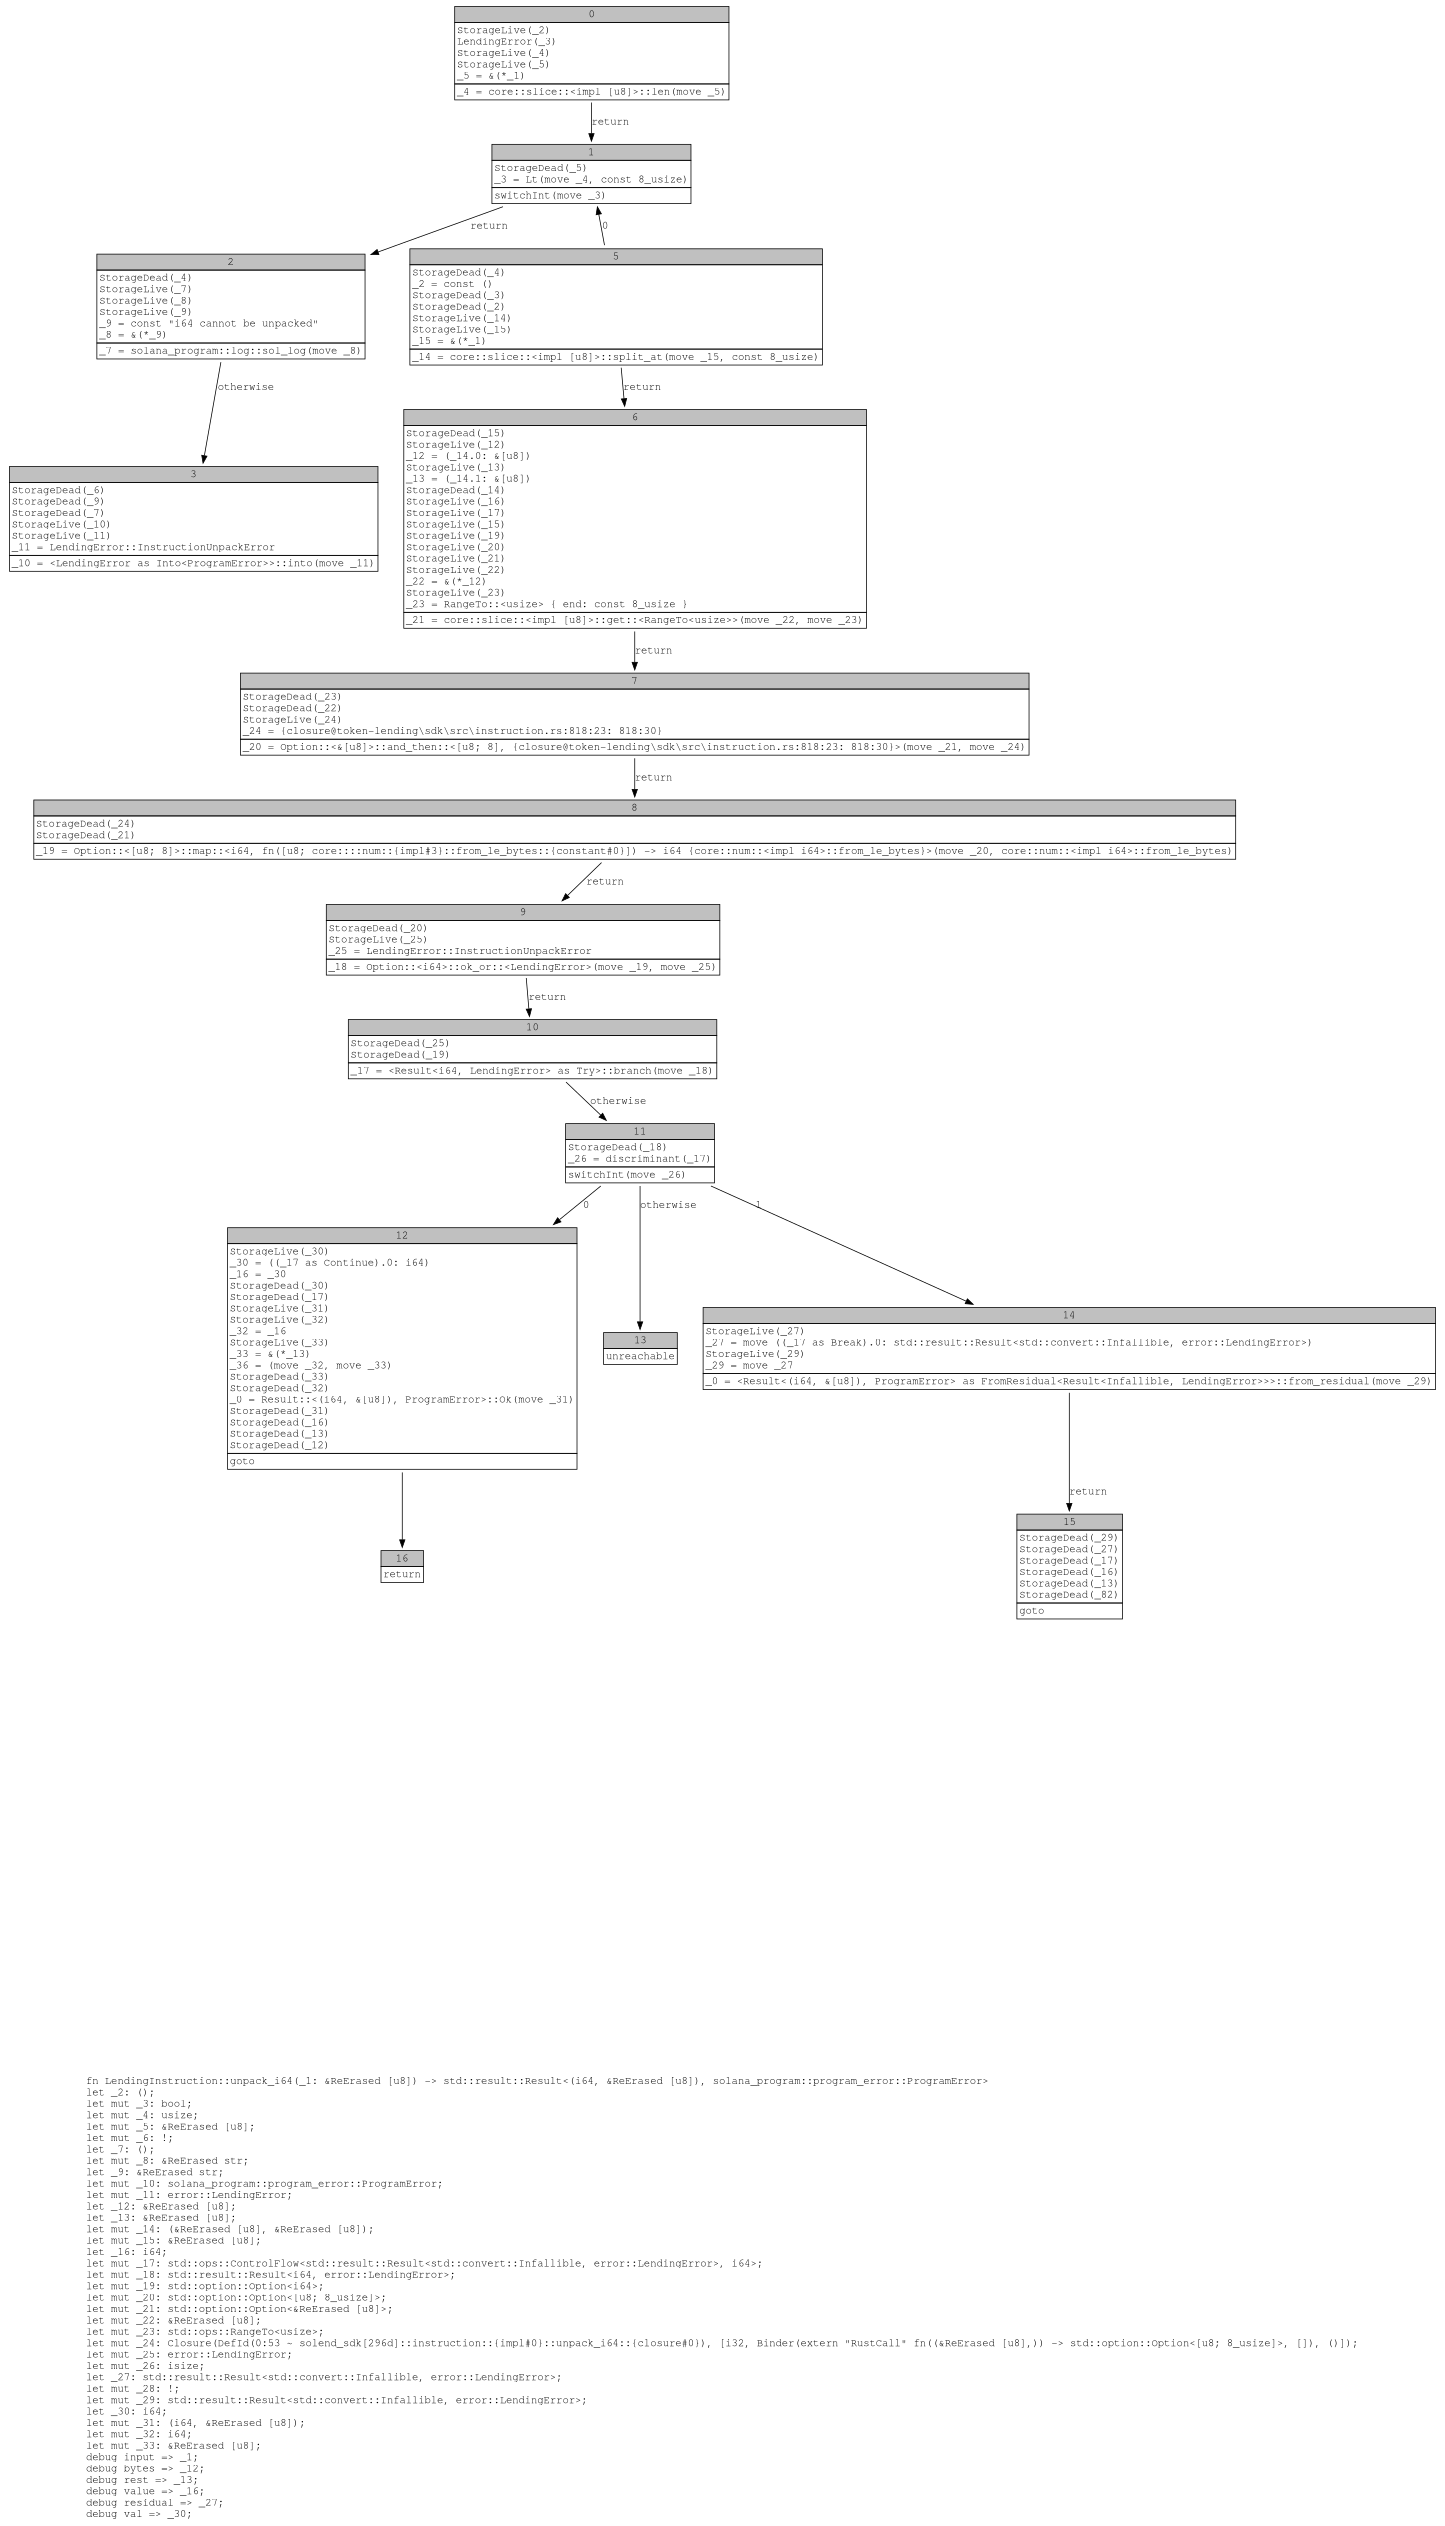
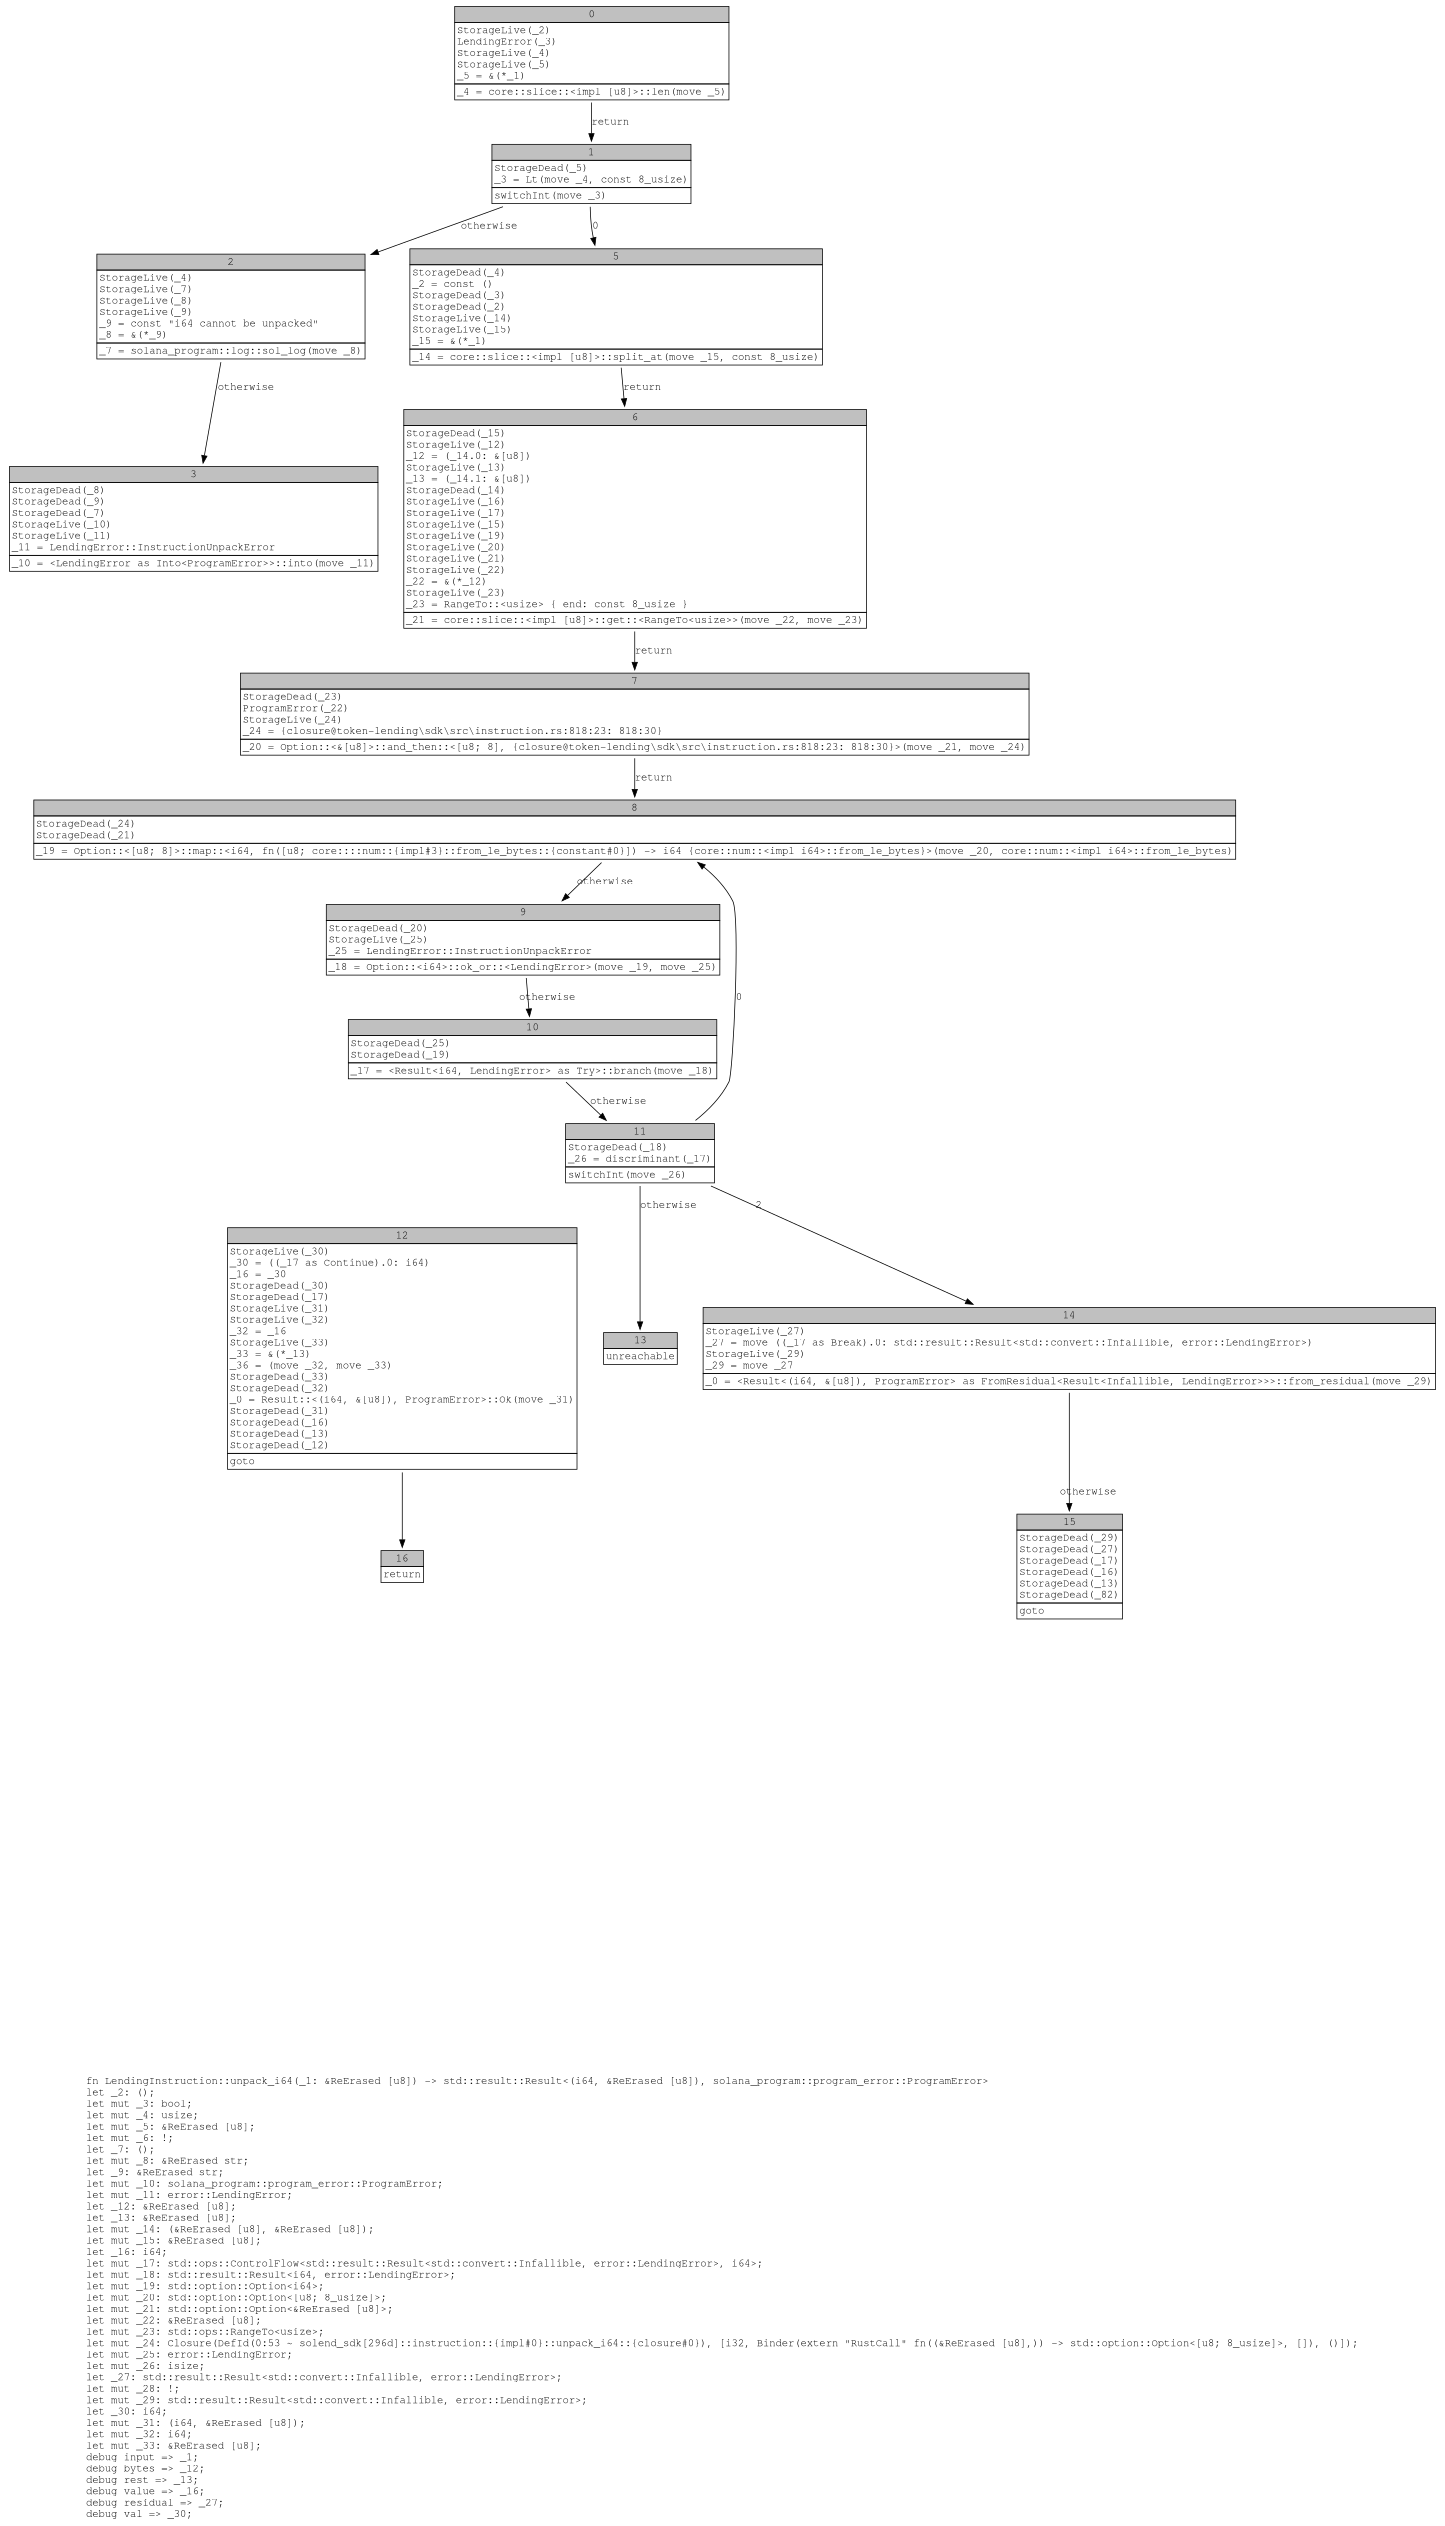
edge "1" -> "2": label "return" -> "otherwise"
edge "5" -> "1": reversed
node "2": text "StorageDead(_4)" -> "StorageLive(_4)"
node "3": text "StorageDead(_6)" -> "StorageDead(_8)"
node "7": text "StorageDead(_22)" -> "ProgramError(_22)"
edge "8" -> "9": label "return" -> "otherwise"
edge "9" -> "10": label "return" -> "otherwise"
edge "11" -> "12": now "11" -> "8"
edge "11" -> "14": label "1" -> "2"
edge "14" -> "15": label "return" -> "otherwise"
